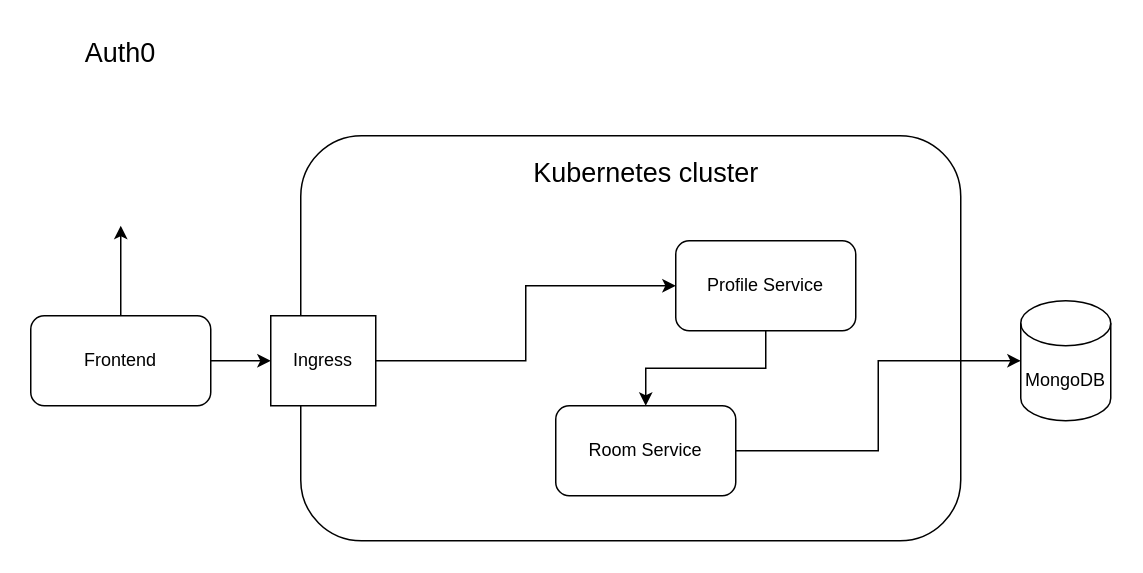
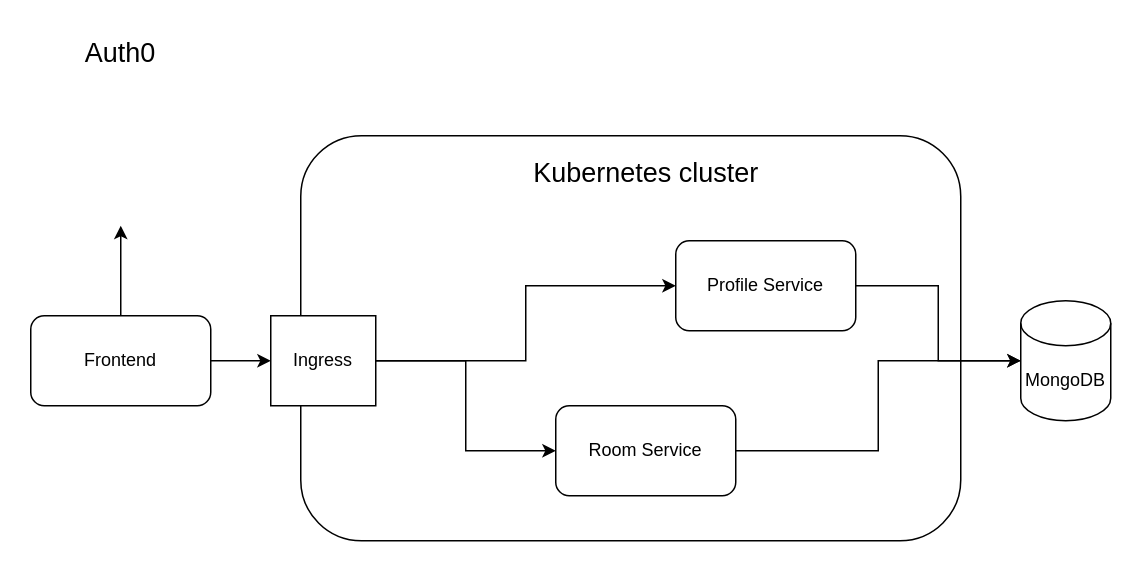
edge "Profile Service" -> "Room Service": now "Profile Service" -> "MongoDB"
edge "Ingress" -> "Room Service": added
